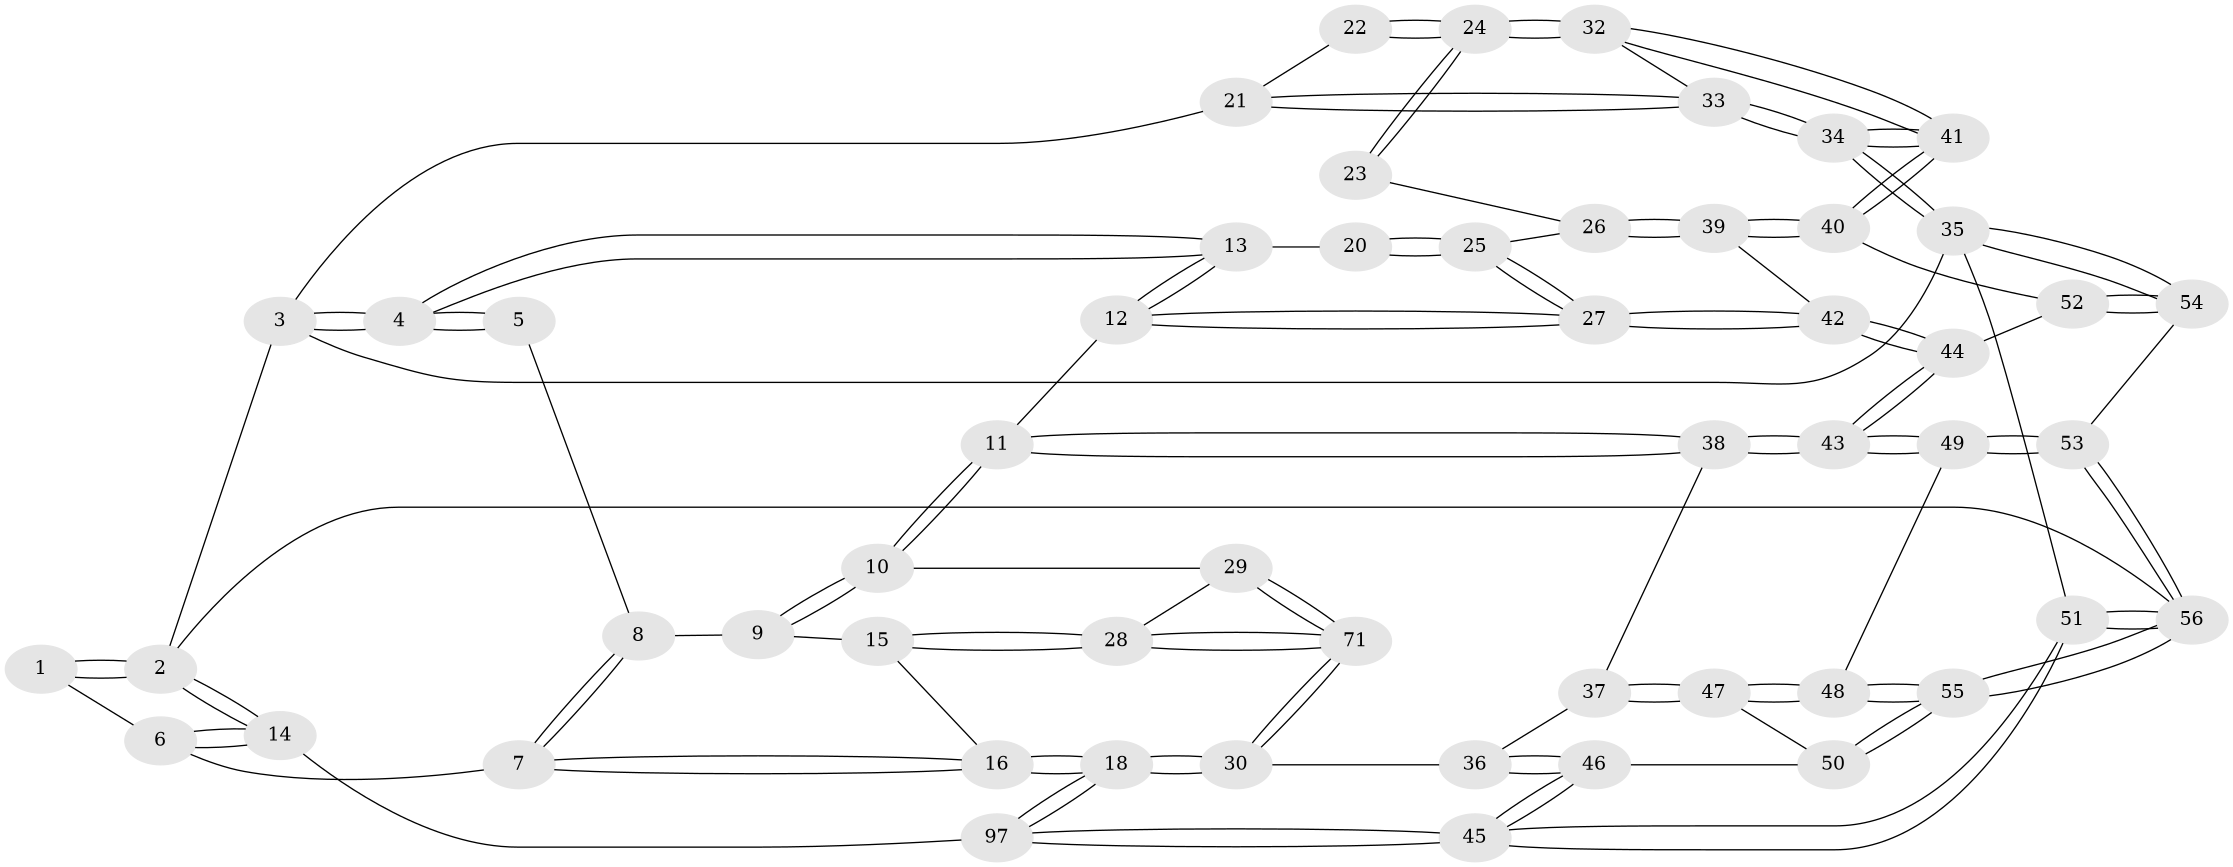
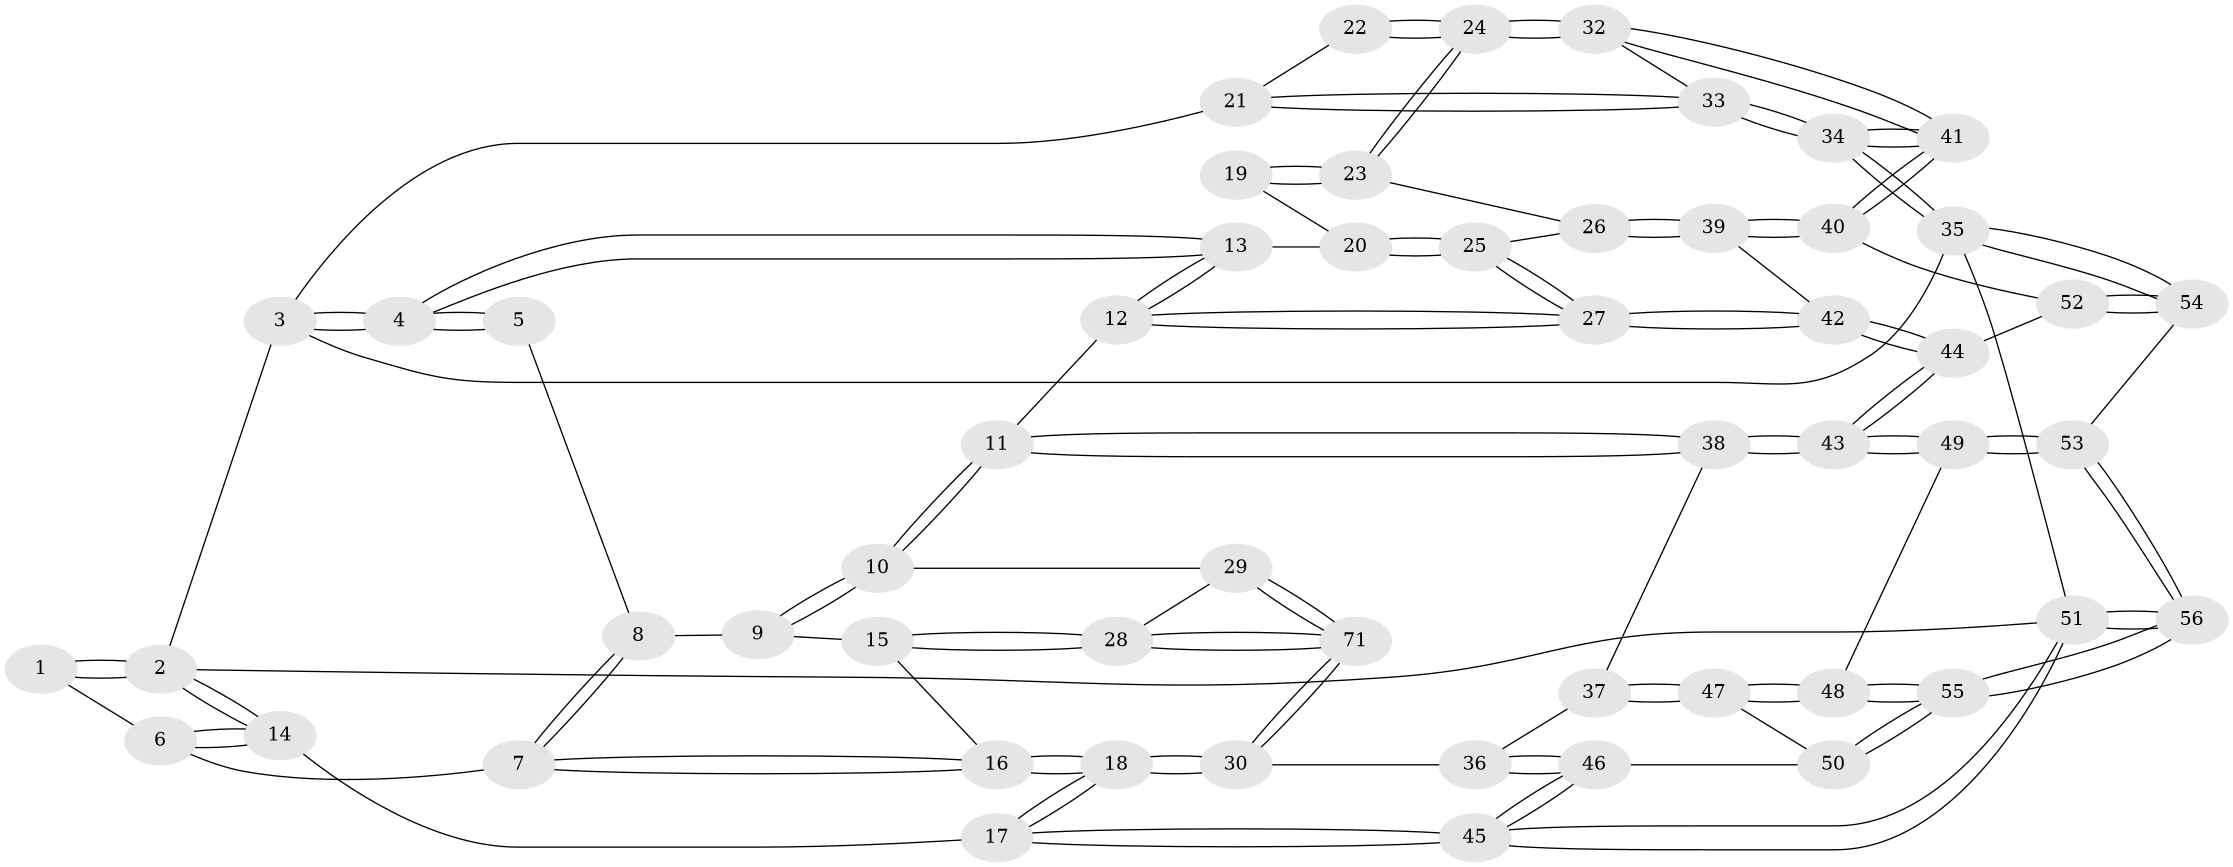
node "19": added
edge "56" -- "2": now "51" -- "2"
node "97": label "97" -> "17"
